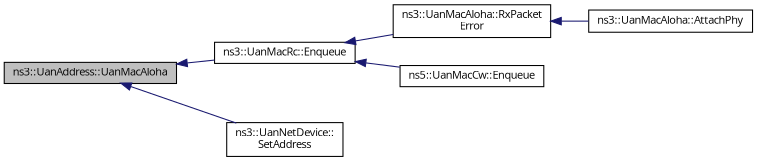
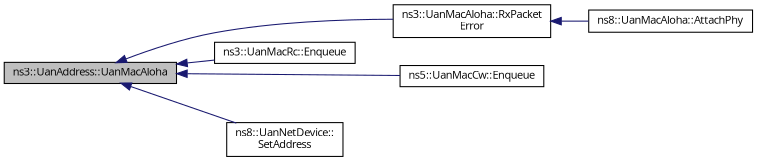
node "ns3::UanMacAloha::AttachPhy": label "ns3::UanMacAloha::AttachPhy" -> "ns8::UanMacAloha::AttachPhy"
edge "ns3::UanMacAloha::RxPacket Error" -> "ns3::UanMacRc::Enqueue": now "ns3::UanMacAloha::RxPacket Error" -> "ns3::UanAddress::UanMacAloha"
edge "ns5::UanMacCw::Enqueue" -> "ns3::UanMacRc::Enqueue": now "ns5::UanMacCw::Enqueue" -> "ns3::UanAddress::UanMacAloha"
node "ns3::UanNetDevice:: SetAddress": label "ns3::UanNetDevice:: SetAddress" -> "ns8::UanNetDevice:: SetAddress"
